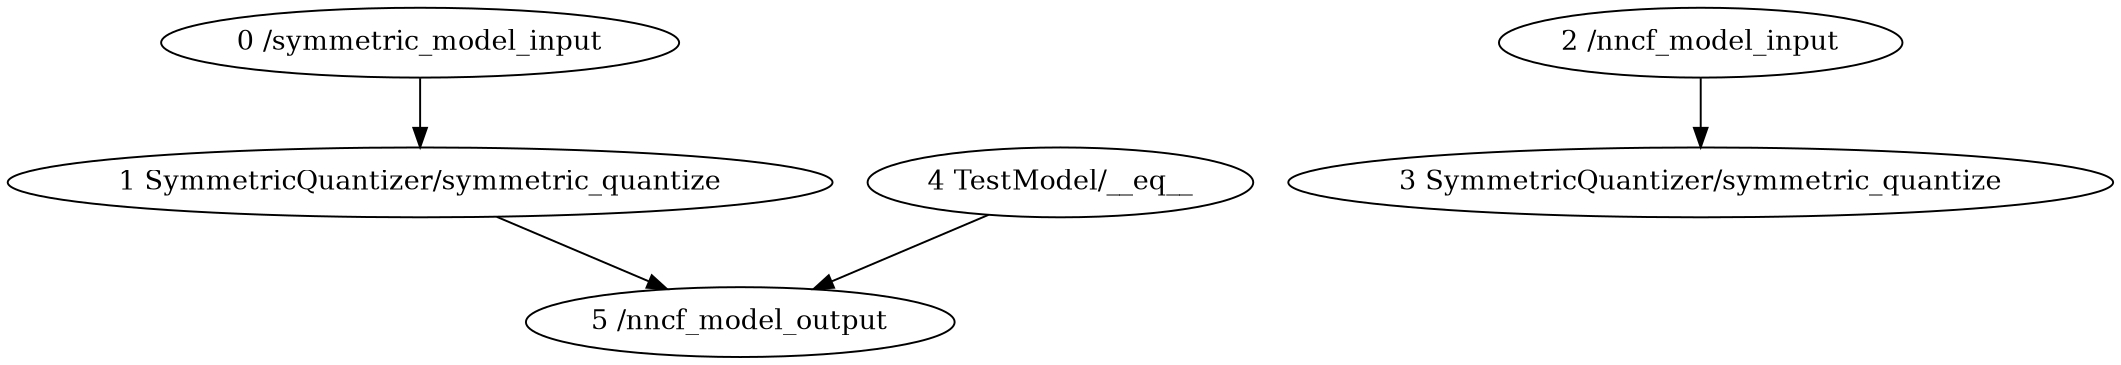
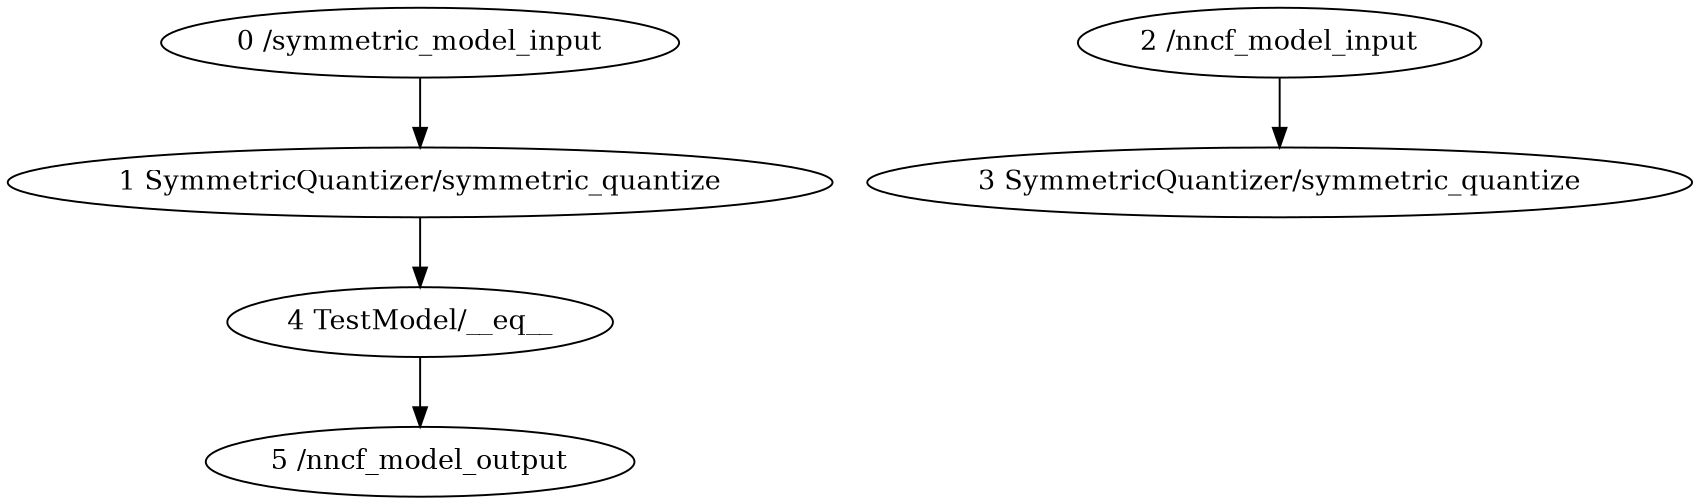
edge "1 SymmetricQuantizer/symmetric_quantize" -> "5 /nncf_model_output": now "1 SymmetricQuantizer/symmetric_quantize" -> "4 TestModel/__eq__"
